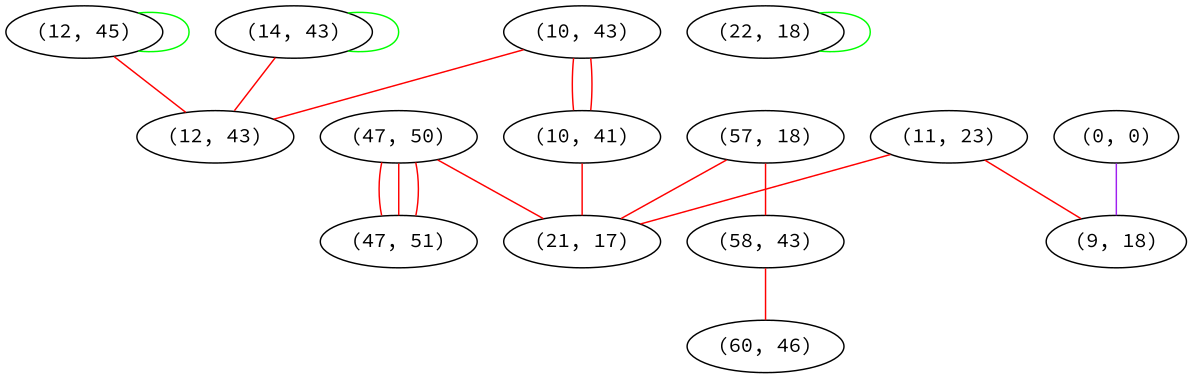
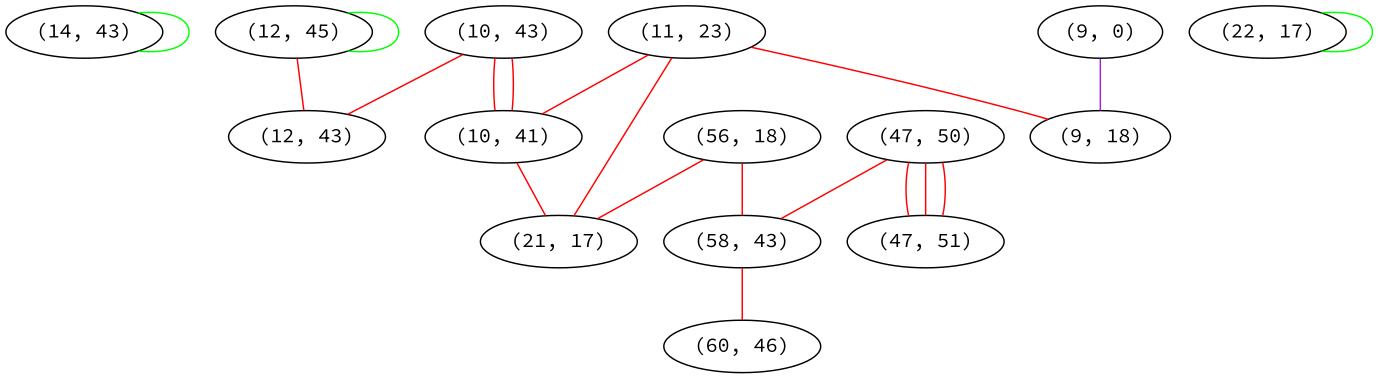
node "(22, 18)": label "(22, 18)" -> "(22, 17)"
edge "(14, 43)" -- "(12, 43)": removed
edge "(11, 23)" -- "(10, 41)": added
node "(57, 18)": label "(57, 18)" -> "(56, 18)"
node "(0, 0)": label "(0, 0)" -> "(9, 0)"
edge "(47, 50)" -- "(21, 17)": now "(47, 50)" -- "(58, 43)"
